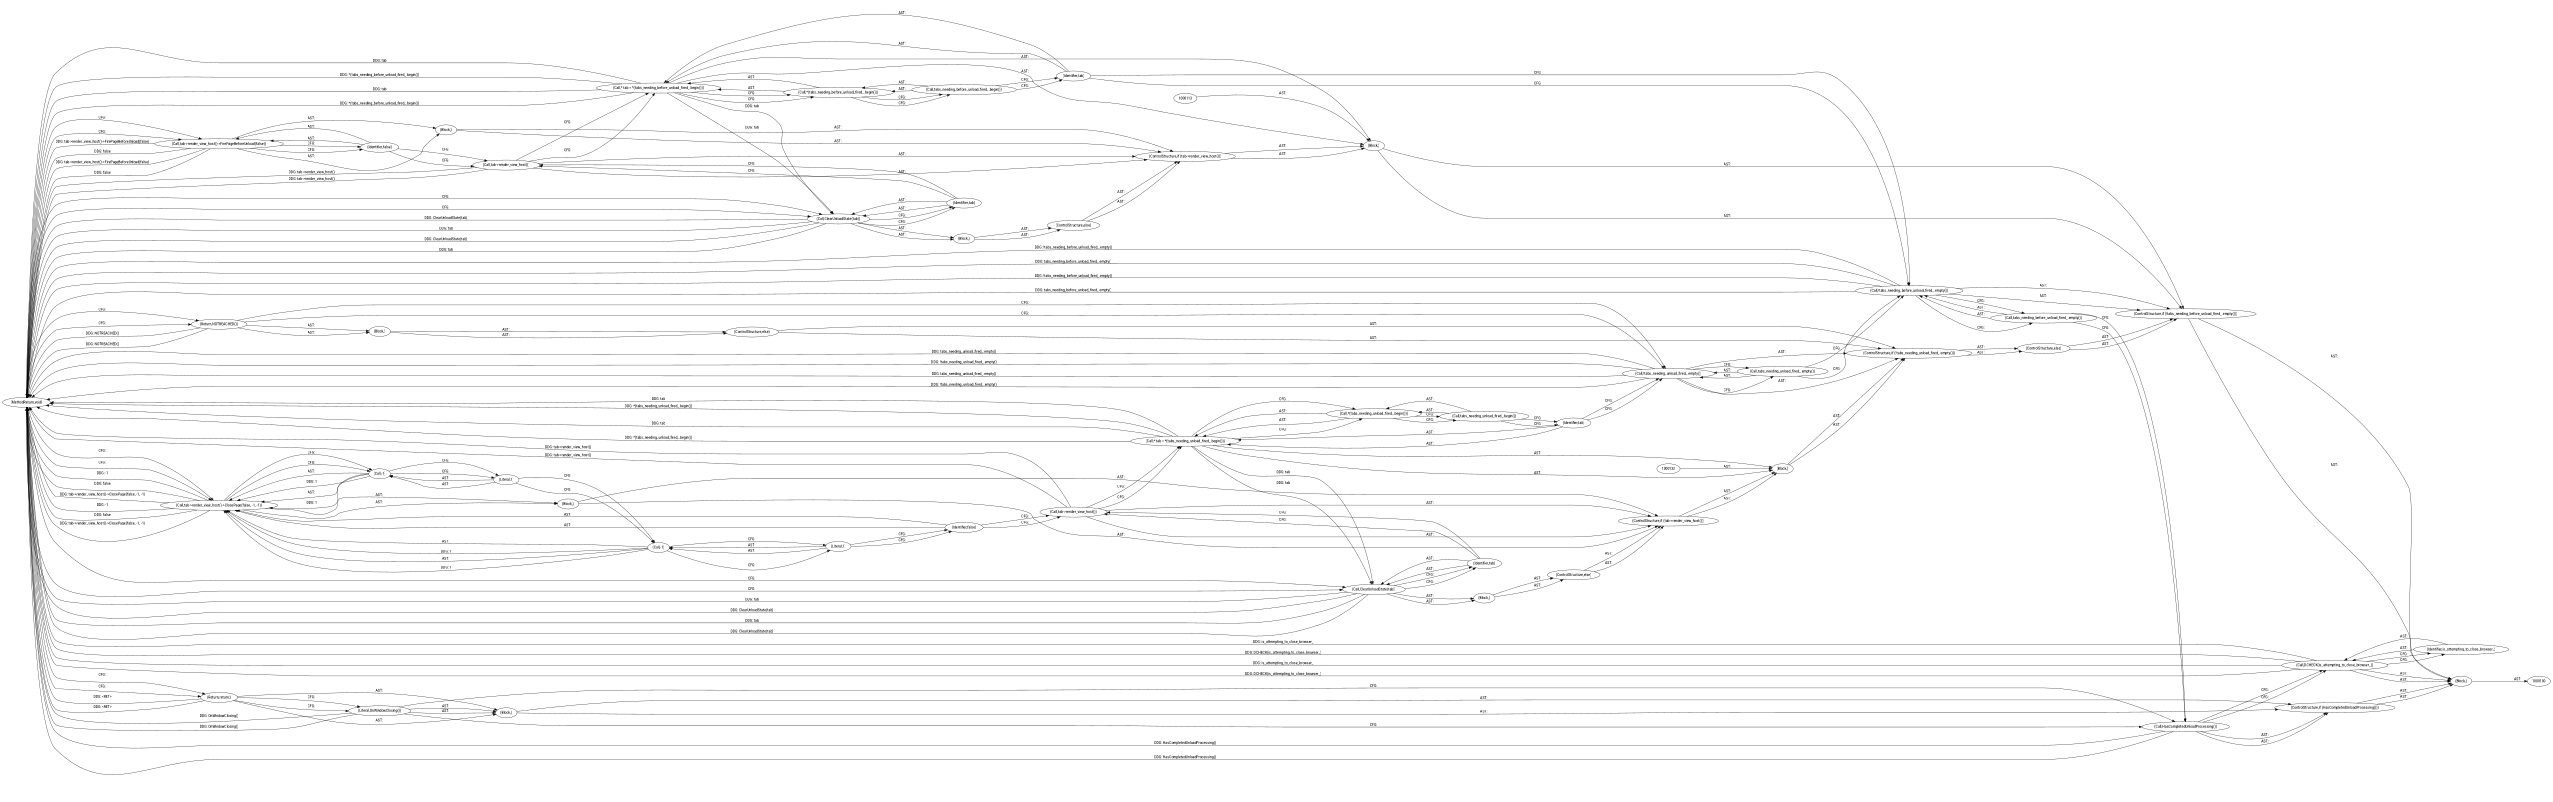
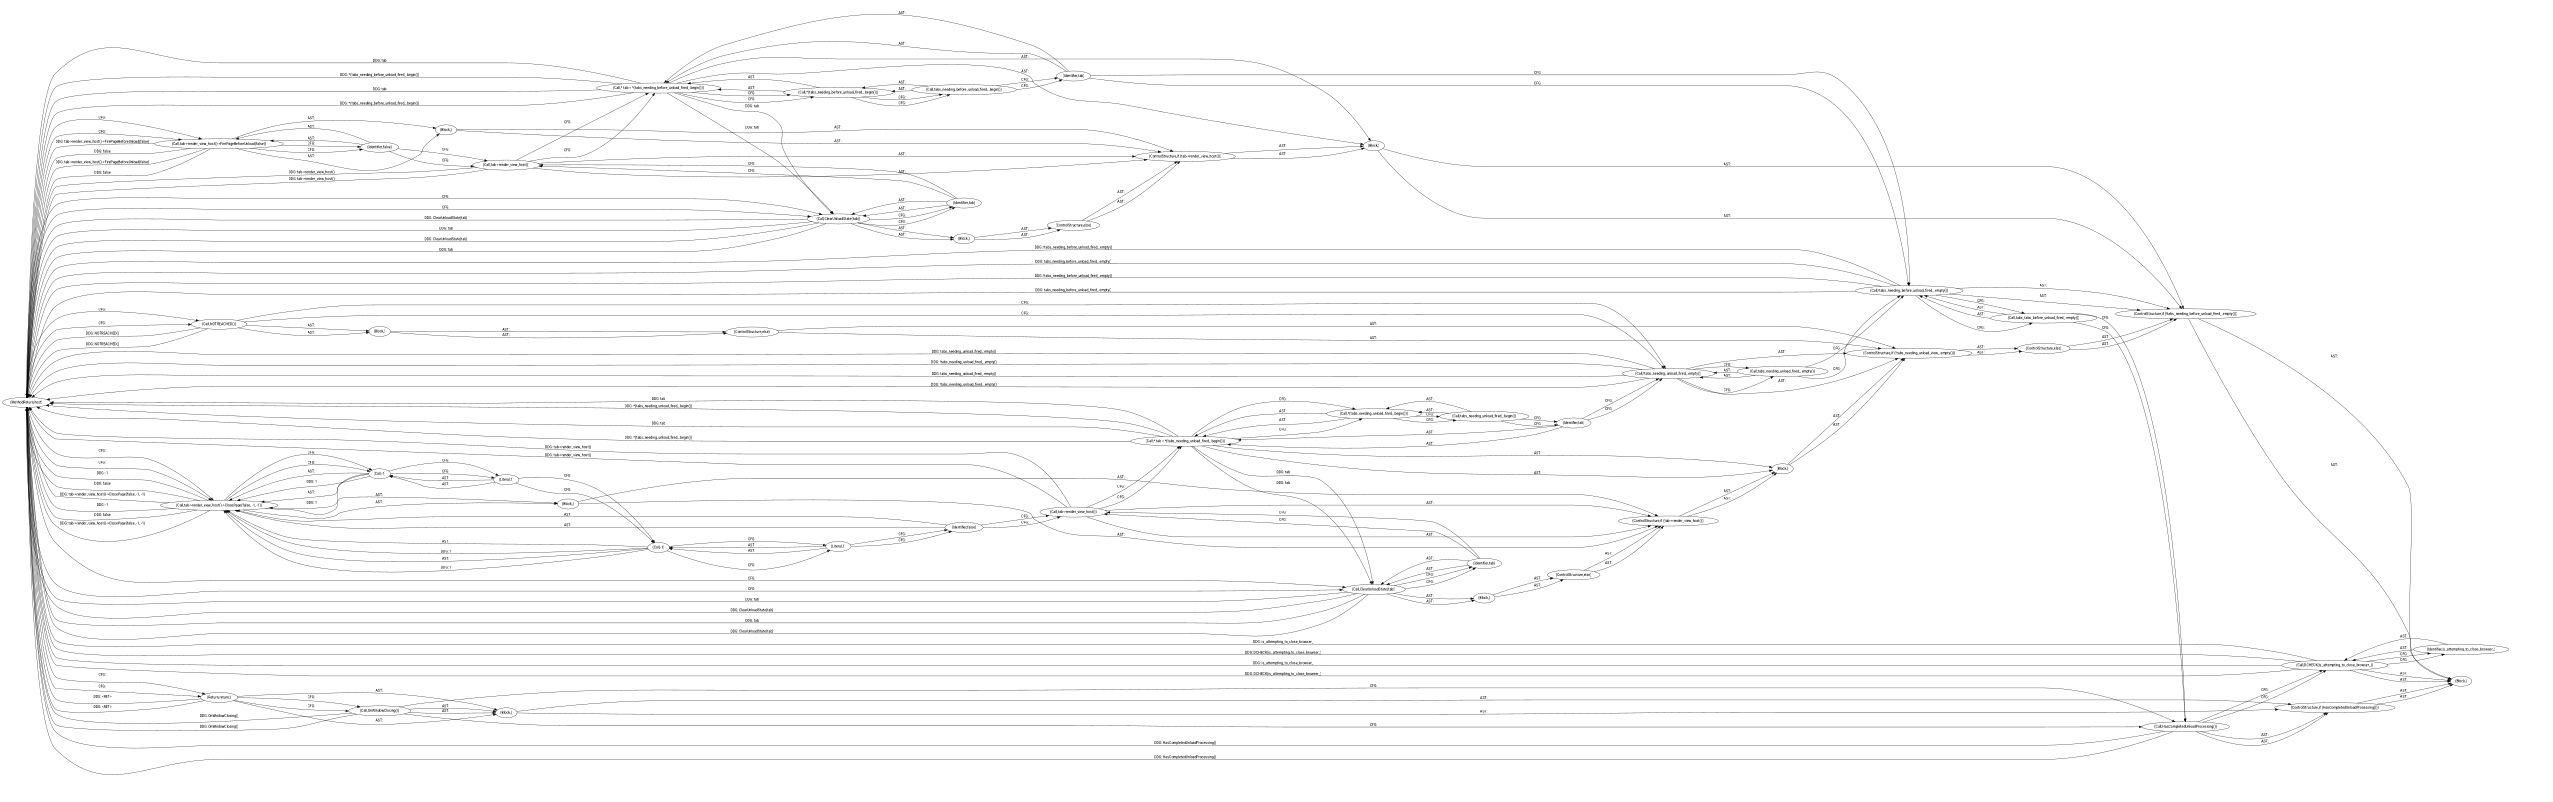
node "1000113": removed
node "(Call,tabs_needing_before_unload_fired_.empty())": label "(Call,tabs_needing_before_unload_fired_.empty())" -> "(Call,tabs_tabs_before_unload_fired_.empty())"
node "(Return,NOTREACHED())": label "(Return,NOTREACHED())" -> "(Call,NOTREACHED())"
node "(ControlStructure,if (!tabs_needing_unload_fired_.empty()))": label "(ControlStructure,if (!tabs_needing_unload_fired_.empty()))" -> "(ControlStructure,if (!tabs_needing_unload_view_.empty()))"
node "(MethodReturn,void)": label "(MethodReturn,void)" -> "(MethodReturn,host)"
node "1000132": removed
node "1000100": removed
node "(Literal,OnWindowClosing())": label "(Literal,OnWindowClosing())" -> "(Call,OnWindowClosing())"
